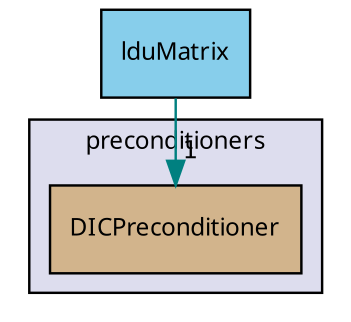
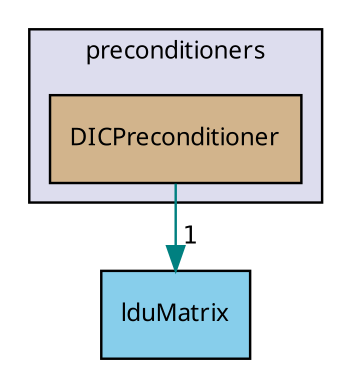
edge "lduMatrix" -> "DICPreconditioner": reversed
